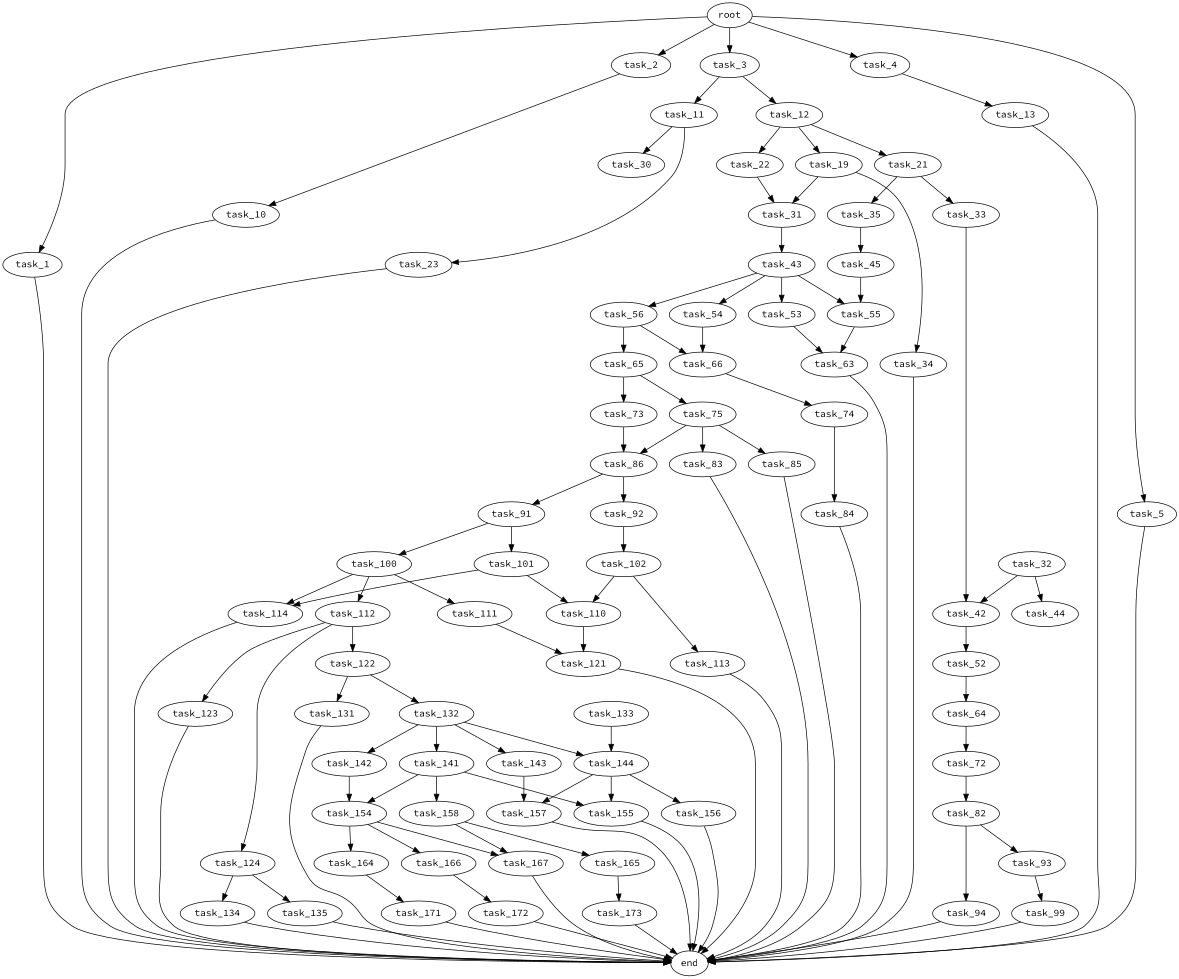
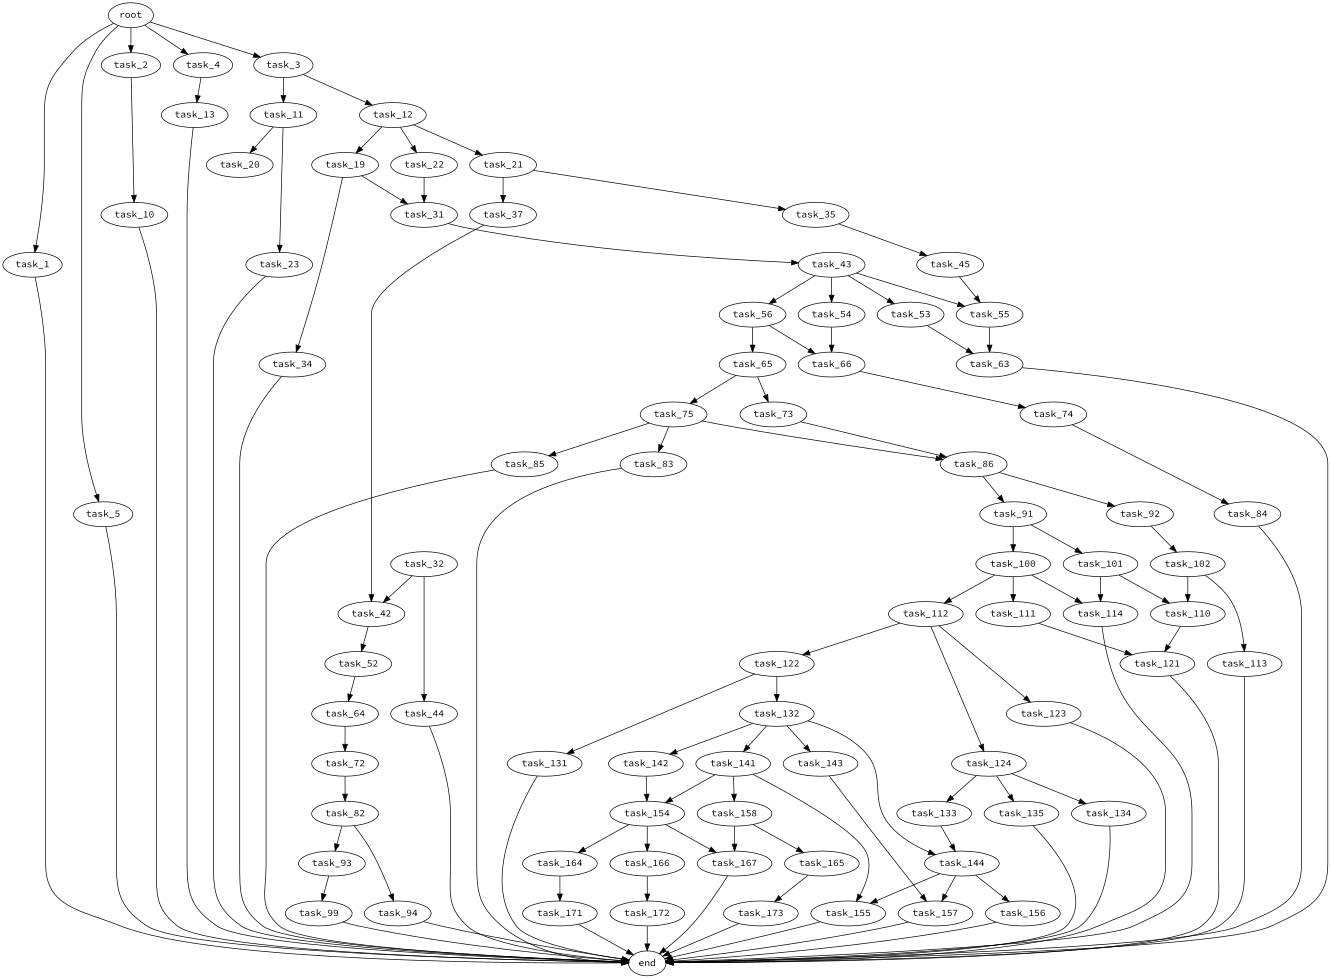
node "task_30": label "task_30" -> "task_20"
node "task_33": label "task_33" -> "task_37"
edge "task_124" -> "task_133": added
edge "task_44" -> "end": added
